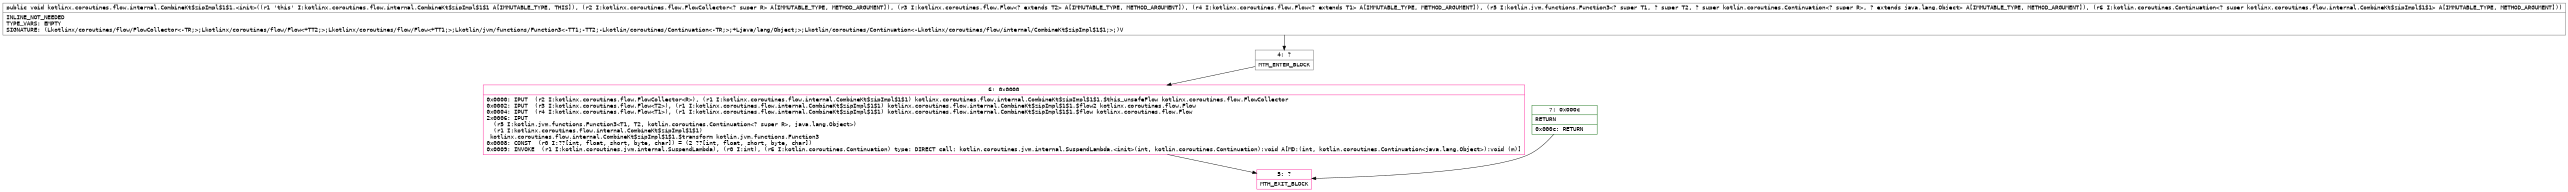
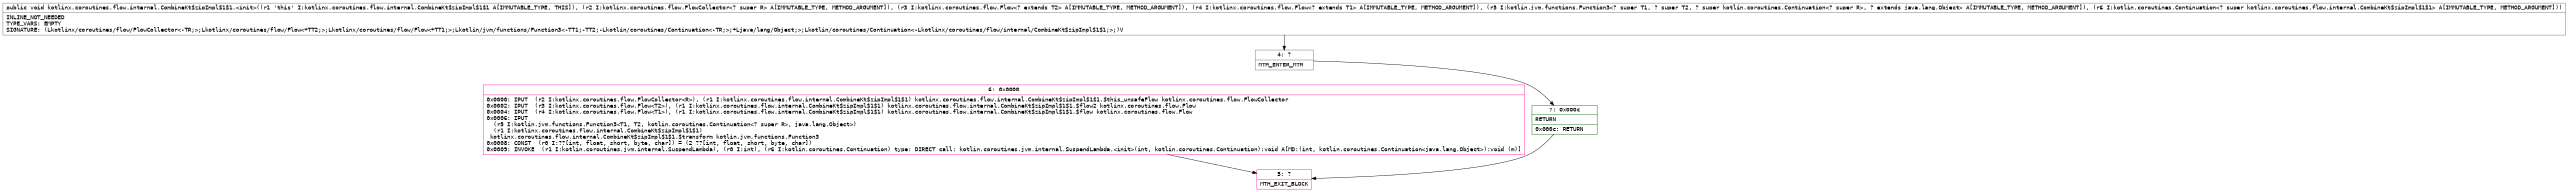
node "4: ?": text "MTH_ENTER_BLOCK" -> "MTH_ENTER_MTH"
edge "4: ?" -> "6: 0x0000": now "4: ?" -> "7: 0x000c"
node "6: 0x0000": text "2x0006: IPUT" -> "0x0006: IPUT"
